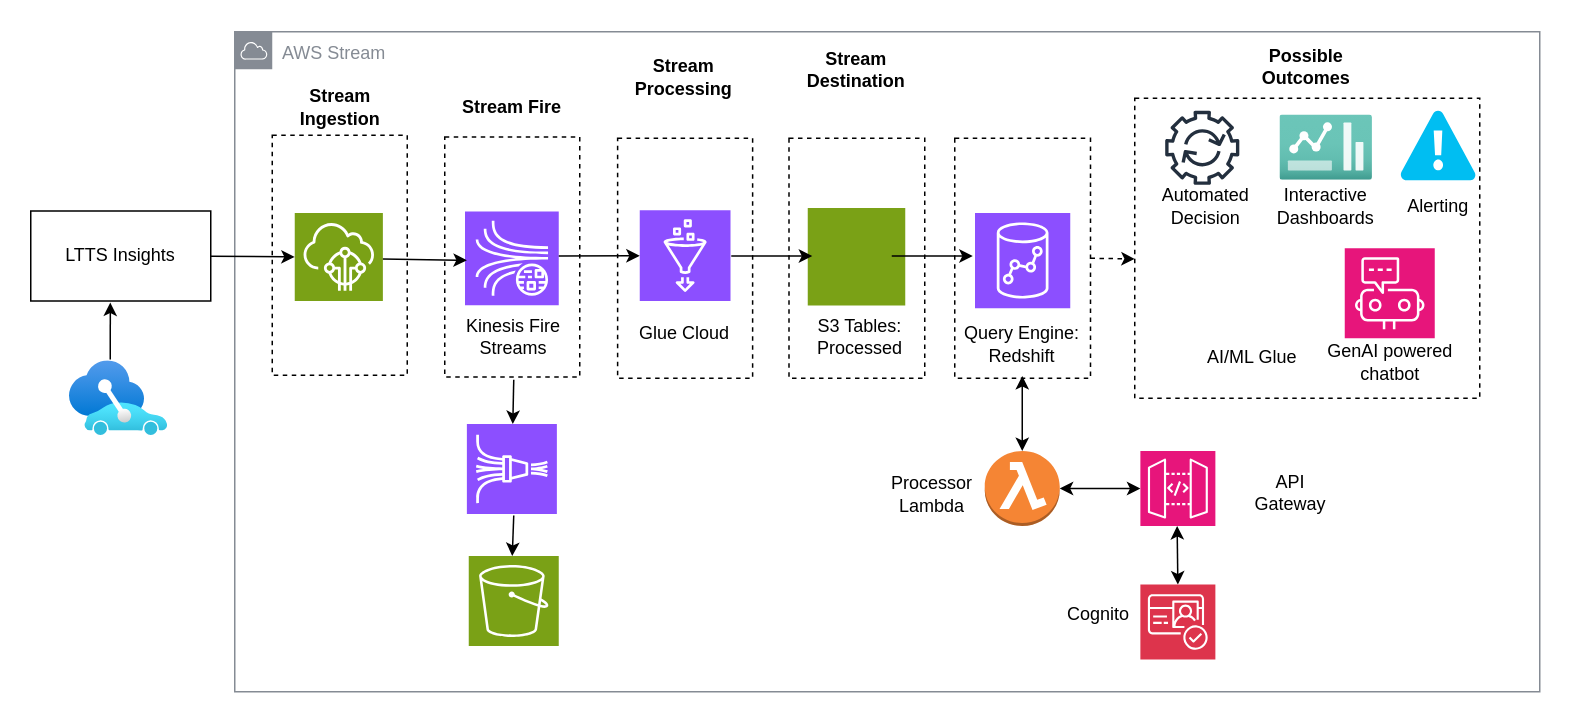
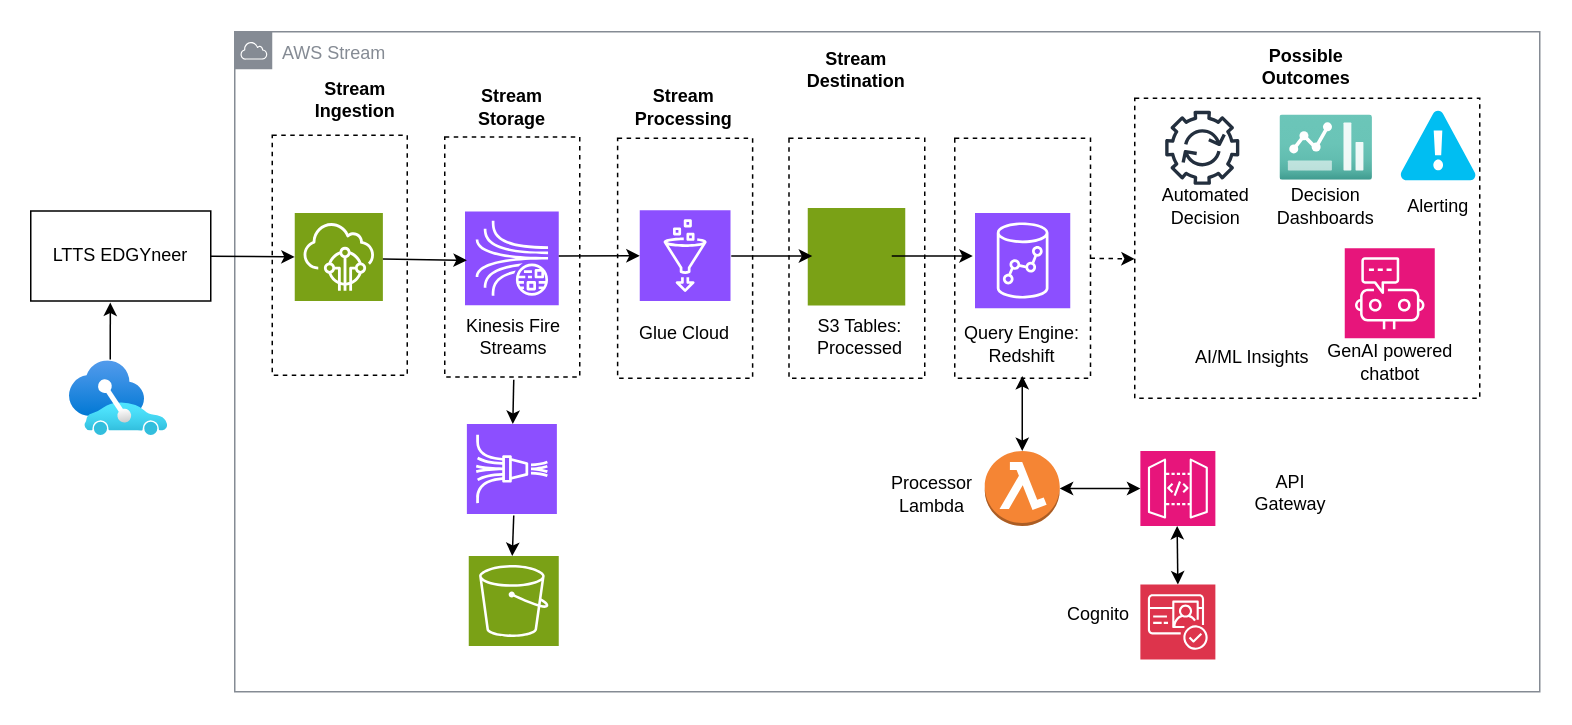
node "Stream Processing": moved (684, 78) -> (684, 108)
node "Stream Fire": label "Stream Fire" -> "Stream Storage"
node "Stream Ingestion": moved (340, 108) -> (355, 100)
node "Interactive Dashboards": label "Interactive Dashboards" -> "Decision Dashboards"
node "LTTS Insights": label "LTTS Insights" -> "LTTS EDGYneer"
node "AI/ML Glue": label "AI/ML Glue" -> "AI/ML Insights"
